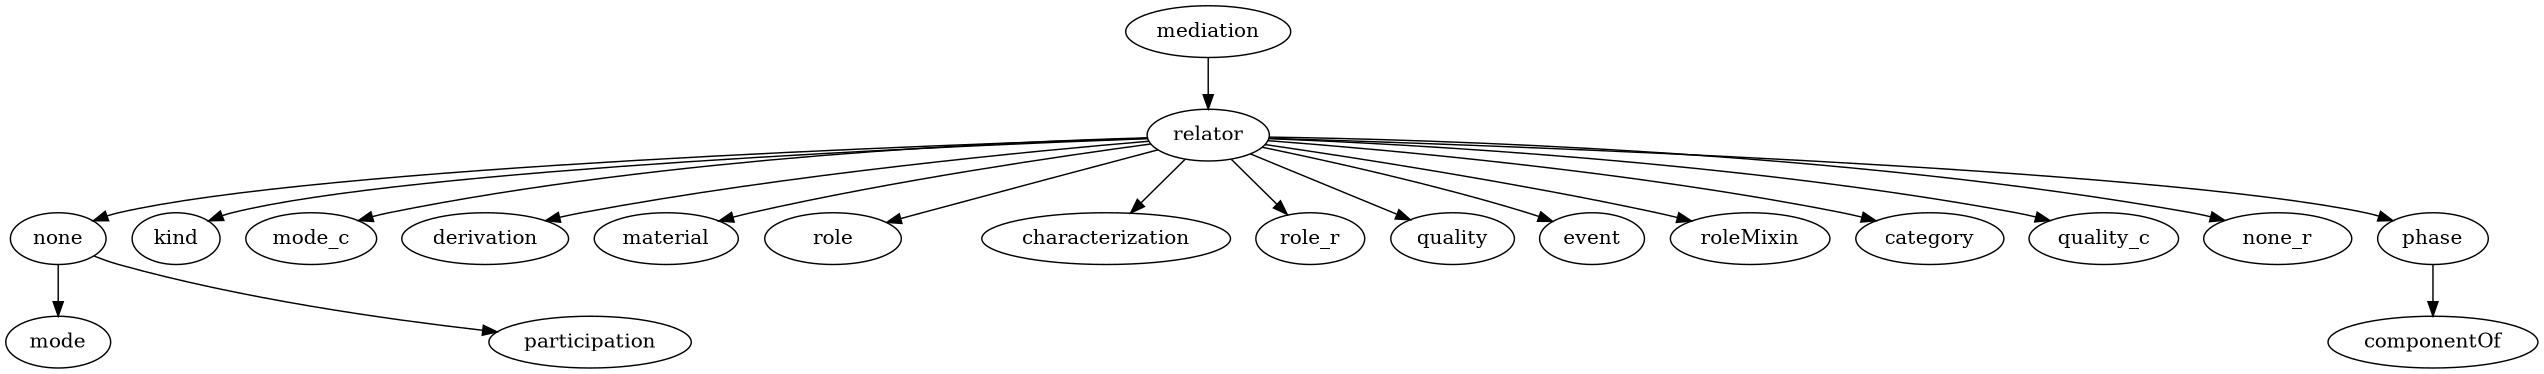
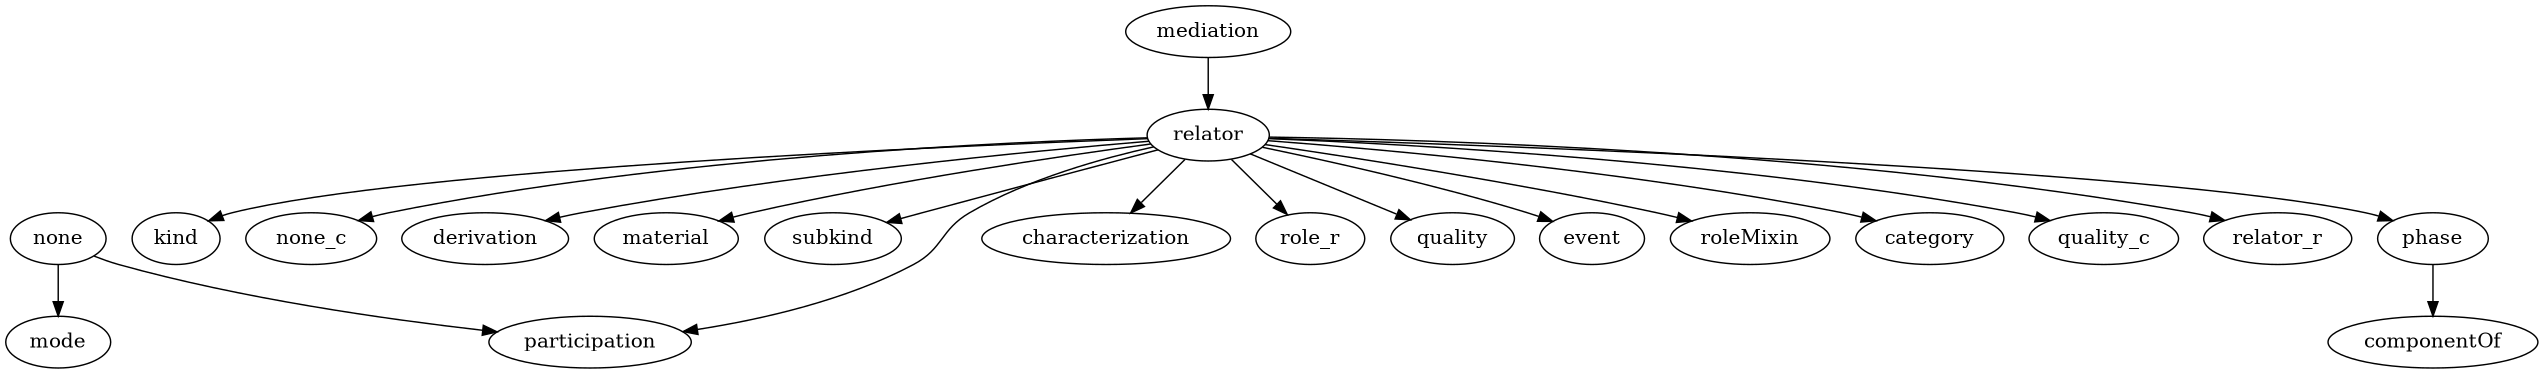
edge "relator" -> "none": now "relator" -> "participation"
node "mode_c": label "mode_c" -> "none_c"
node "role": label "role" -> "subkind"
node "none_r": label "none_r" -> "relator_r"
